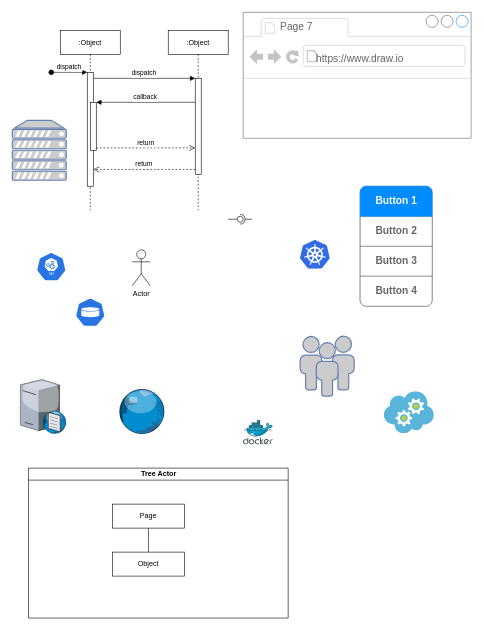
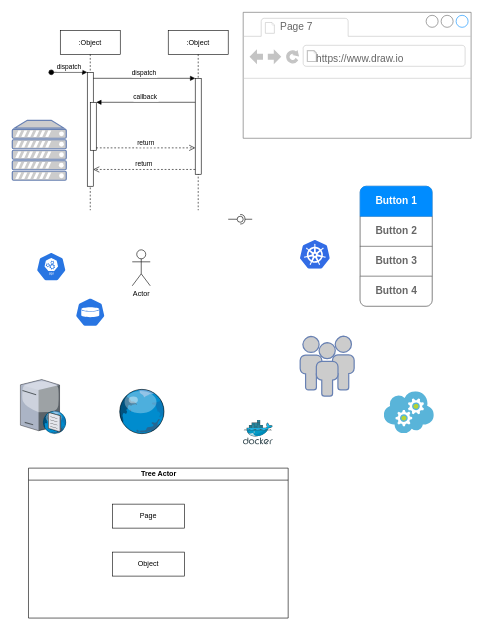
edge "Page" -- "Object": removed
